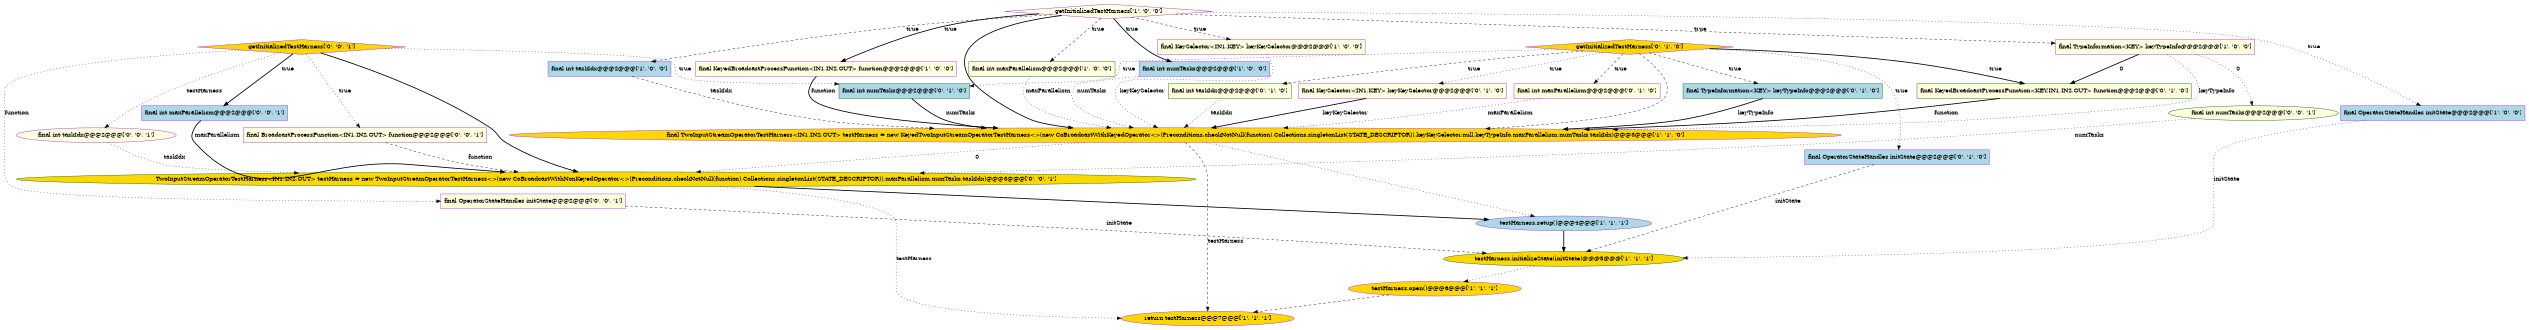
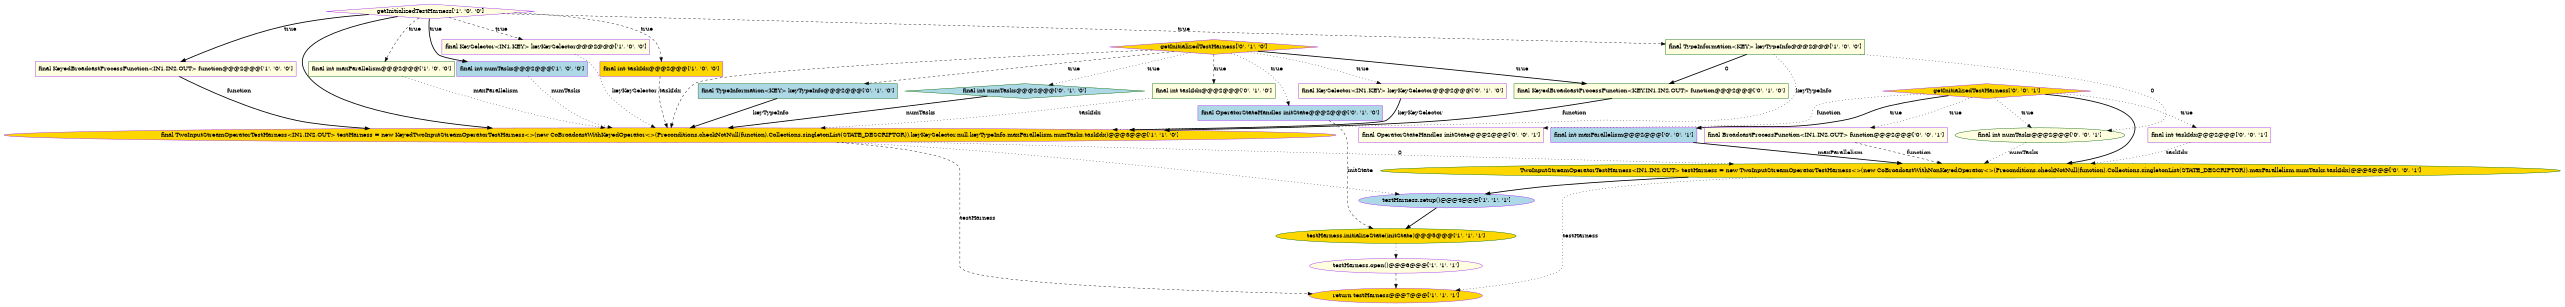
node "final TypeInformation<KEY> keyTypeInfo@@@2@@@['1', '0', '0']": color purple -> darkgreen
edge "getInitializedTestHarness['0', '0', '1']" -> "final int numTasks@@@2@@@['0', '1', '0']": now "getInitializedTestHarness['0', '0', '1']" -> "final int numTasks@@@2@@@['0', '0', '1']"
node "final int taskIdx@@@2@@@['1', '0', '0']": fillcolor lightblue -> gold
edge "getInitializedTestHarness['0', '0', '1']" -> "final int taskIdx@@@2@@@['0', '0', '1']": label "testHarness" -> "true"
node "final int numTasks@@@2@@@['0', '1', '0']": shape box -> diamond
node "final int maxParallelism@@@2@@@['0', '1', '0']": removed
node "final OperatorStateHandles initState@@@2@@@['1', '0', '0']": removed
node "final int taskIdx@@@2@@@['0', '0', '1']": shape ellipse -> box
edge "final OperatorStateHandles initState@@@2@@@['0', '0', '1']" -> "testHarness.initializeState(initState)@@@5@@@['1', '1', '1']": removed, label "initState"
node "testHarness.open()@@@6@@@['1', '1', '1']": fillcolor gold -> lightyellow
